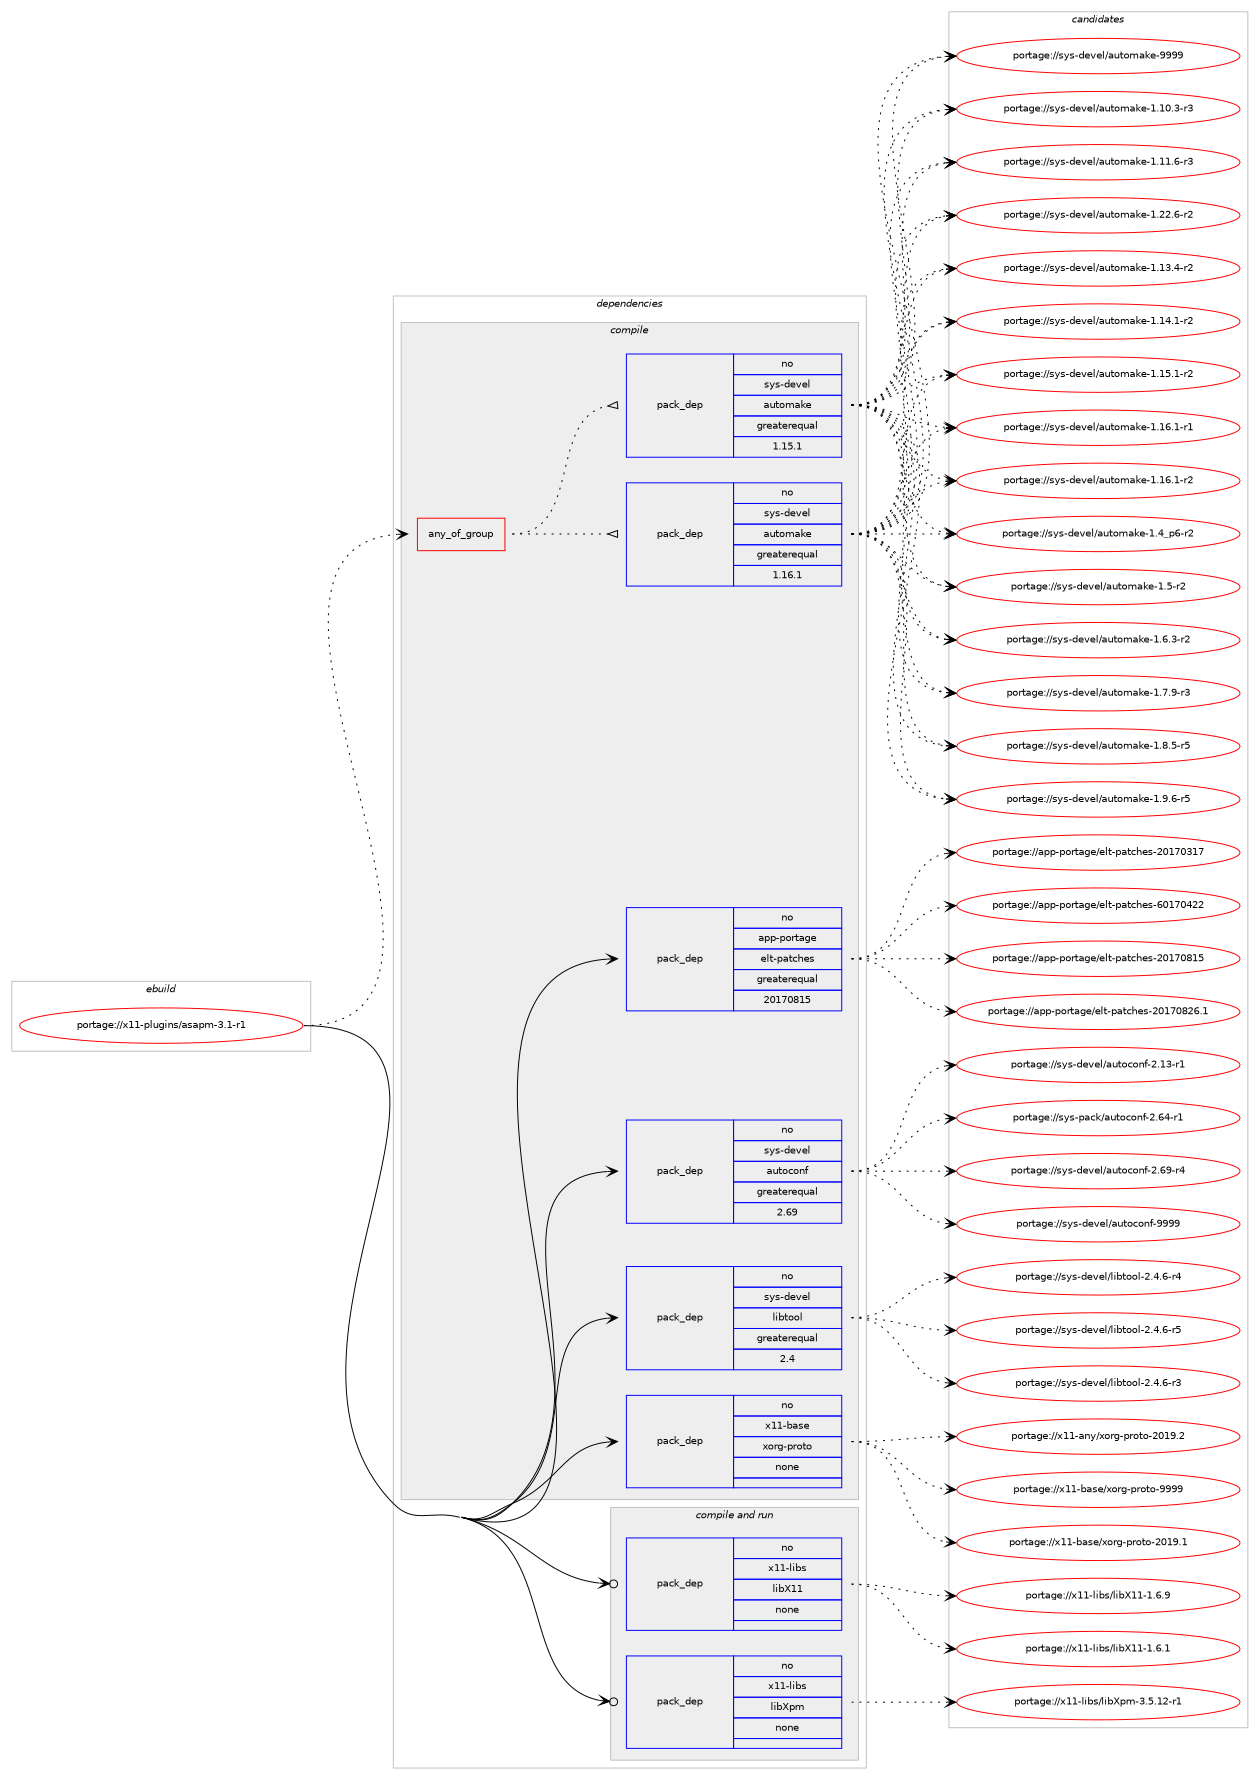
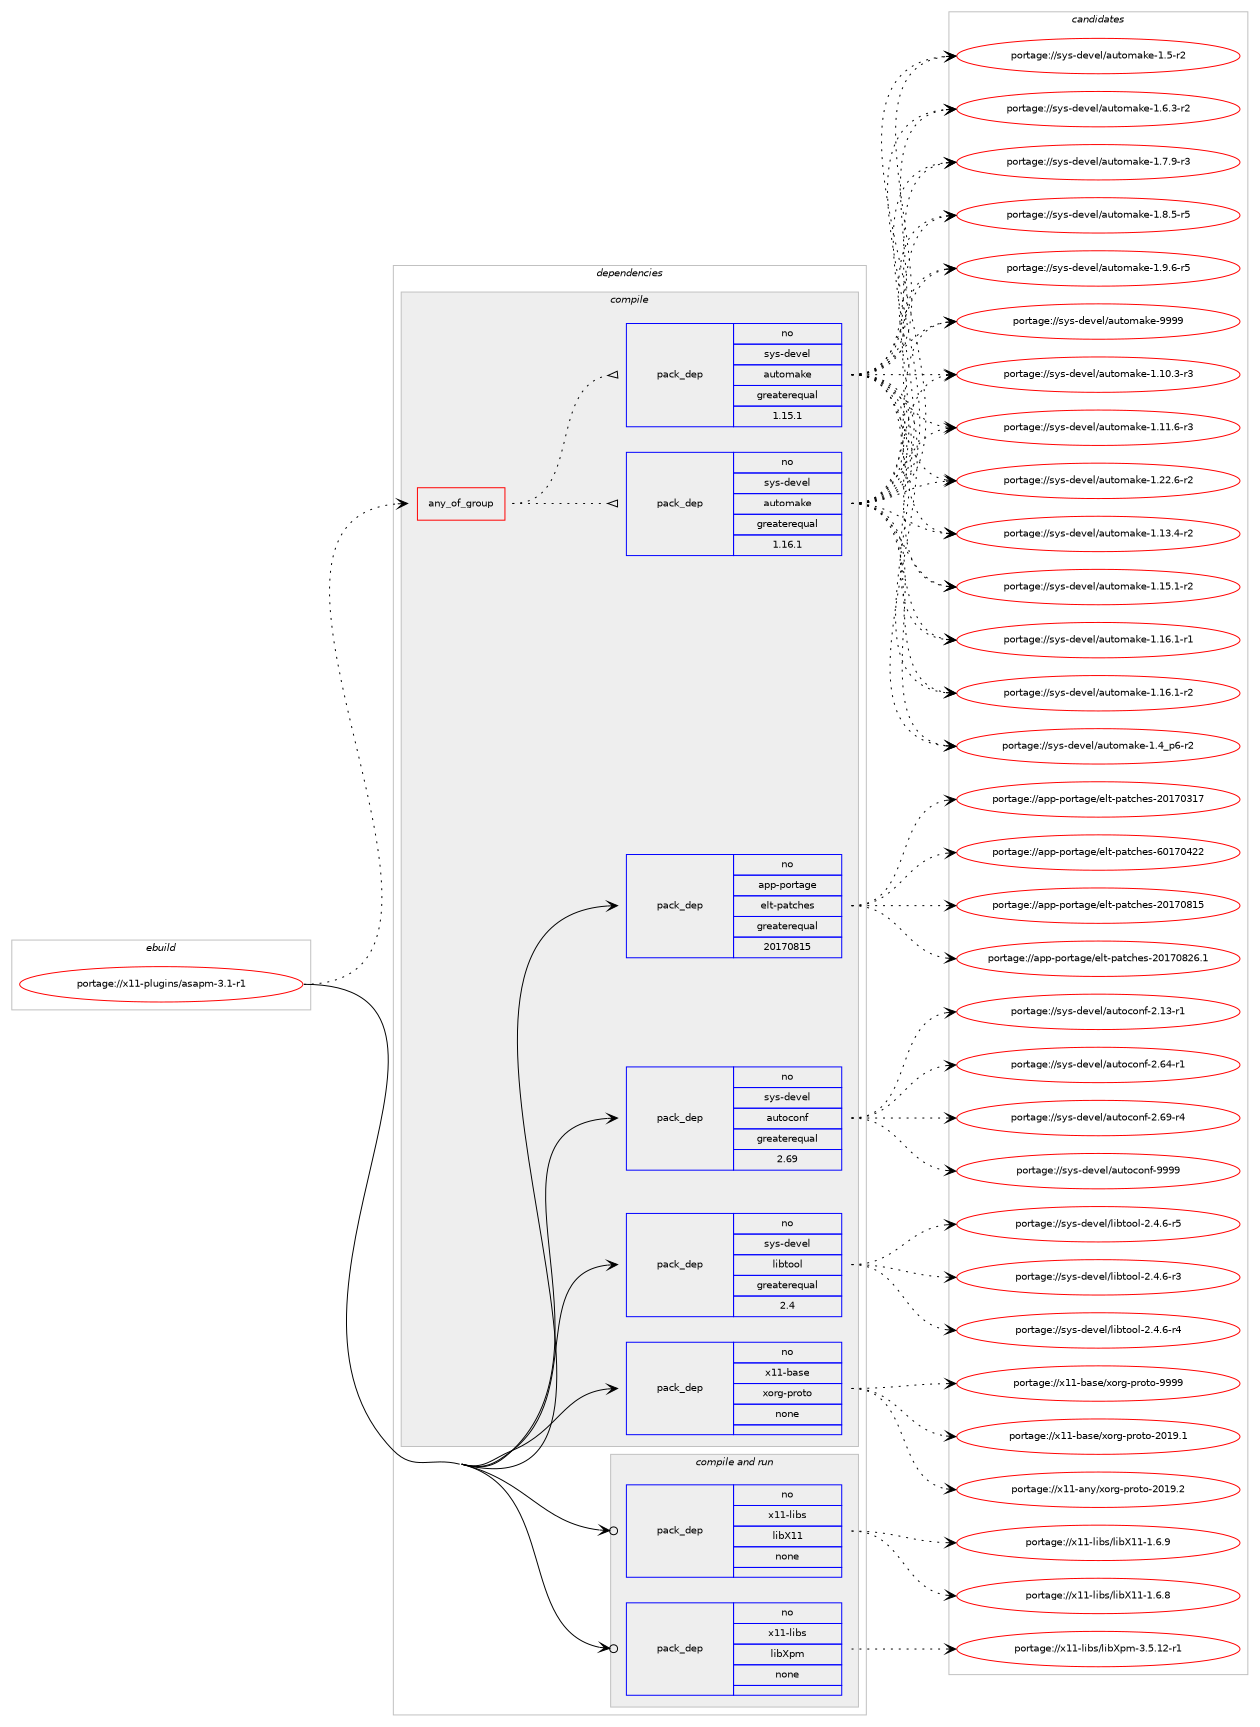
node "portage://sys-devel/automake-1.14.1-r2": removed
node "portage://sys-pack/autoconf-2.64-r1": label "portage://sys-pack/autoconf-2.64-r1" -> "portage://sys-devel/autoconf-2.64-r1"
node "portage://x11-libs/libX11-1.6.1": label "portage://x11-libs/libX11-1.6.1" -> "portage://x11-libs/libX11-1.6.8"
